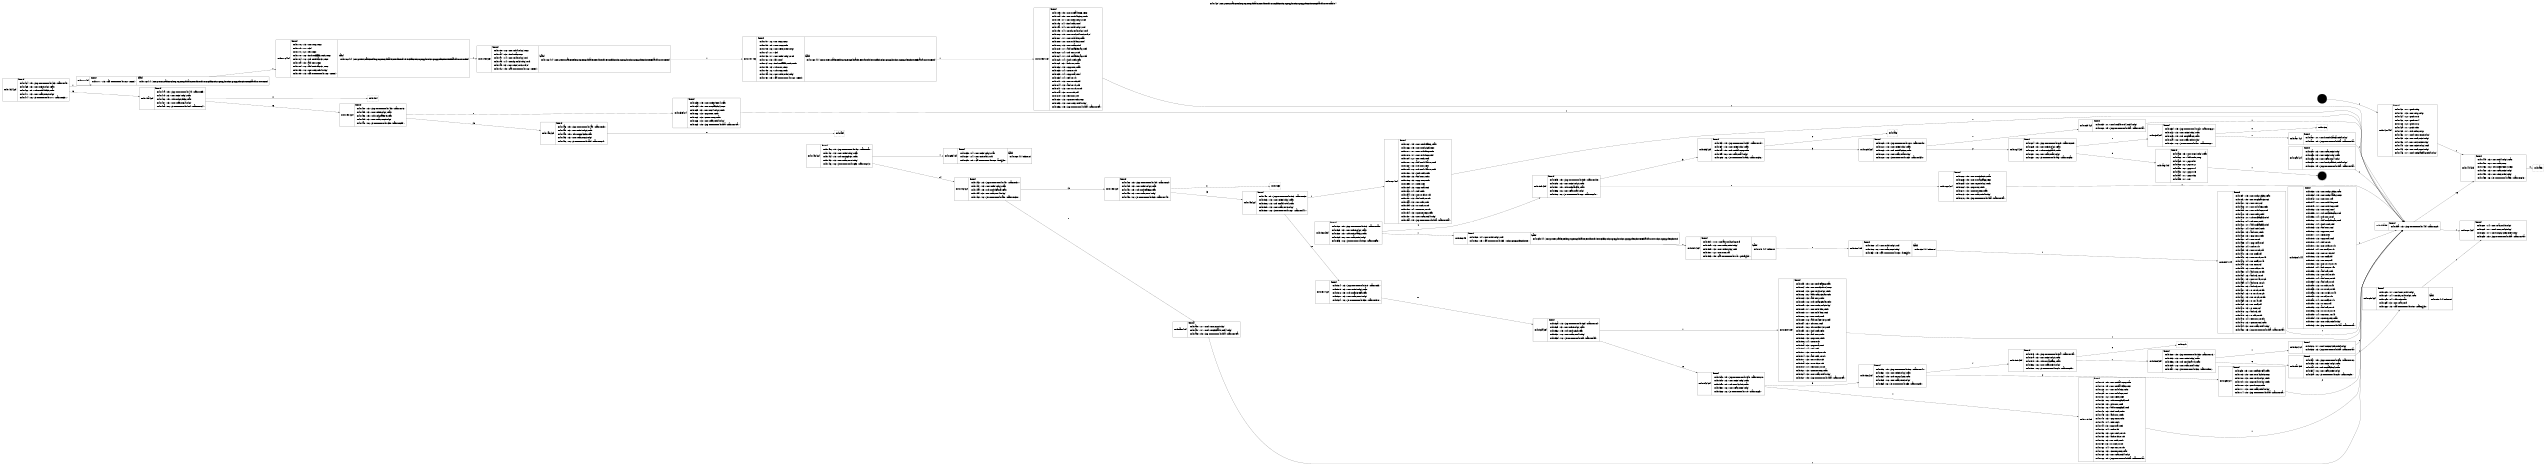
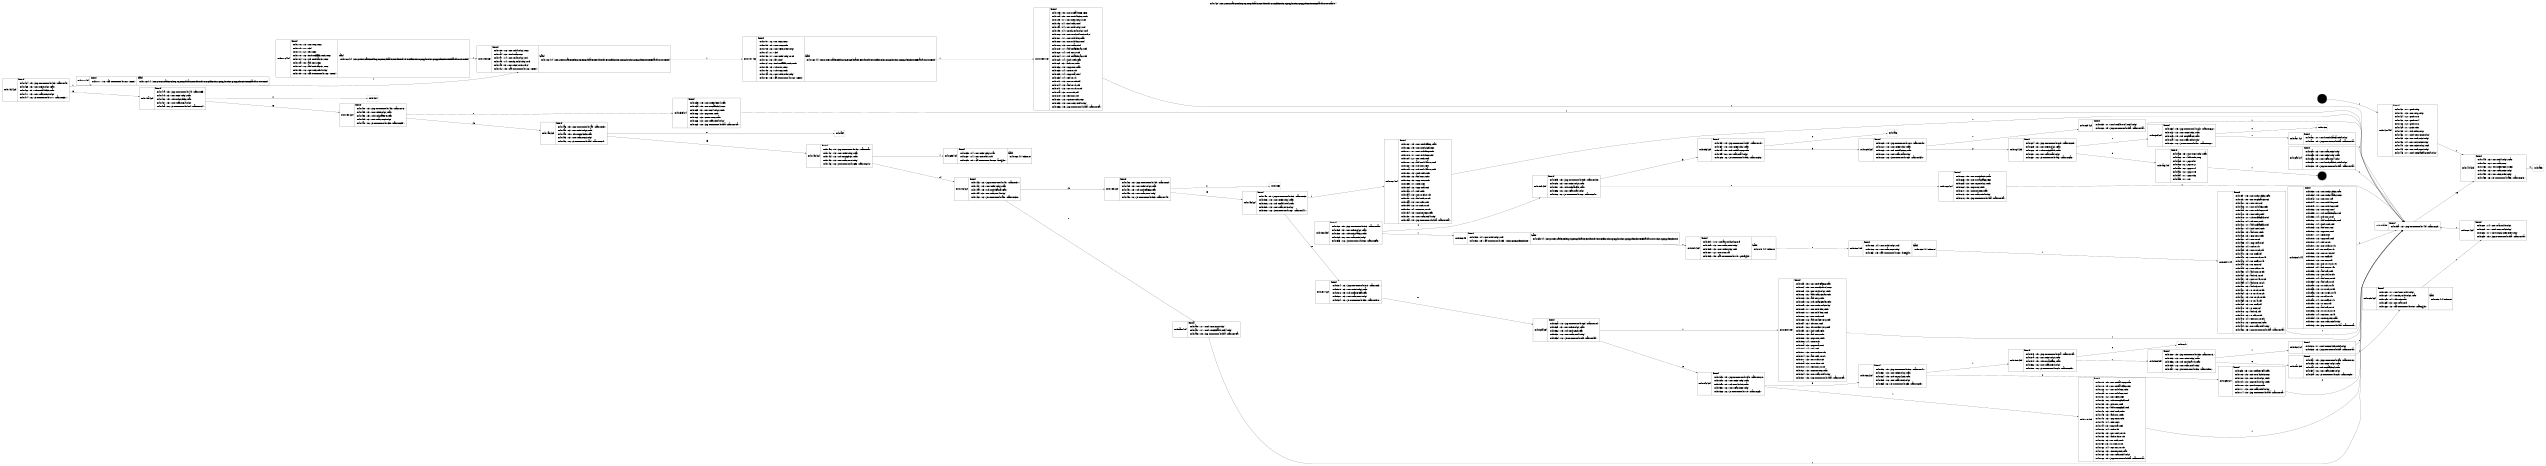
edge "0x401771 [5]" -> "0x401776 [40]": now "0x401771 [5]" -> "0x40179e [25]"
edge "0x4014a6 [22]" -> "0x4014bc [22]": added, label "15"
edge "0x401bba [5]" -> "0x4016e7 [23]": reversed
